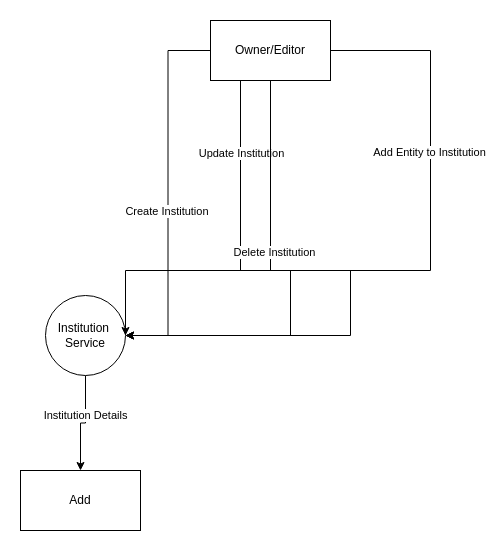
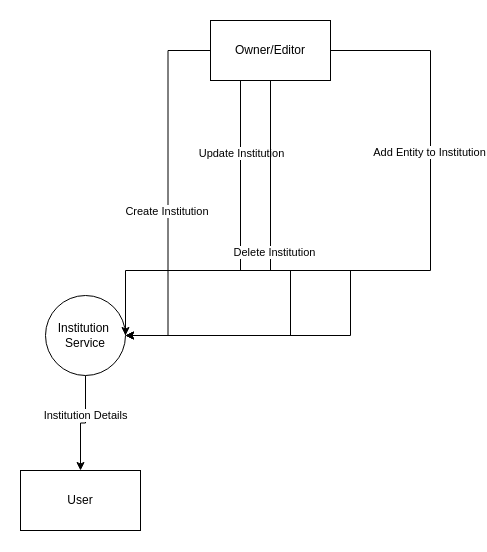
node "Add": label "Add" -> "User"
